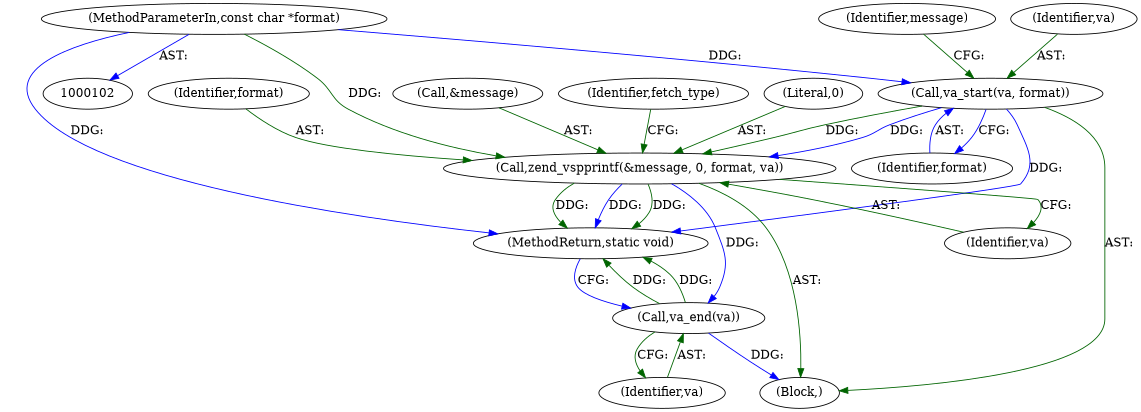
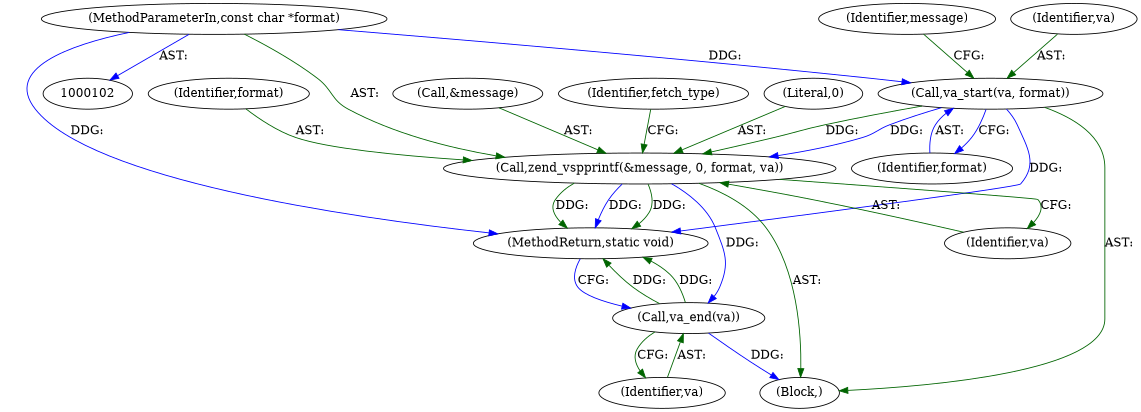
edge "(MethodParameterIn,const char *format)" -> "(Call,zend_vspprintf(&message, 0, format, va))": label "DDG: " -> "AST: "
